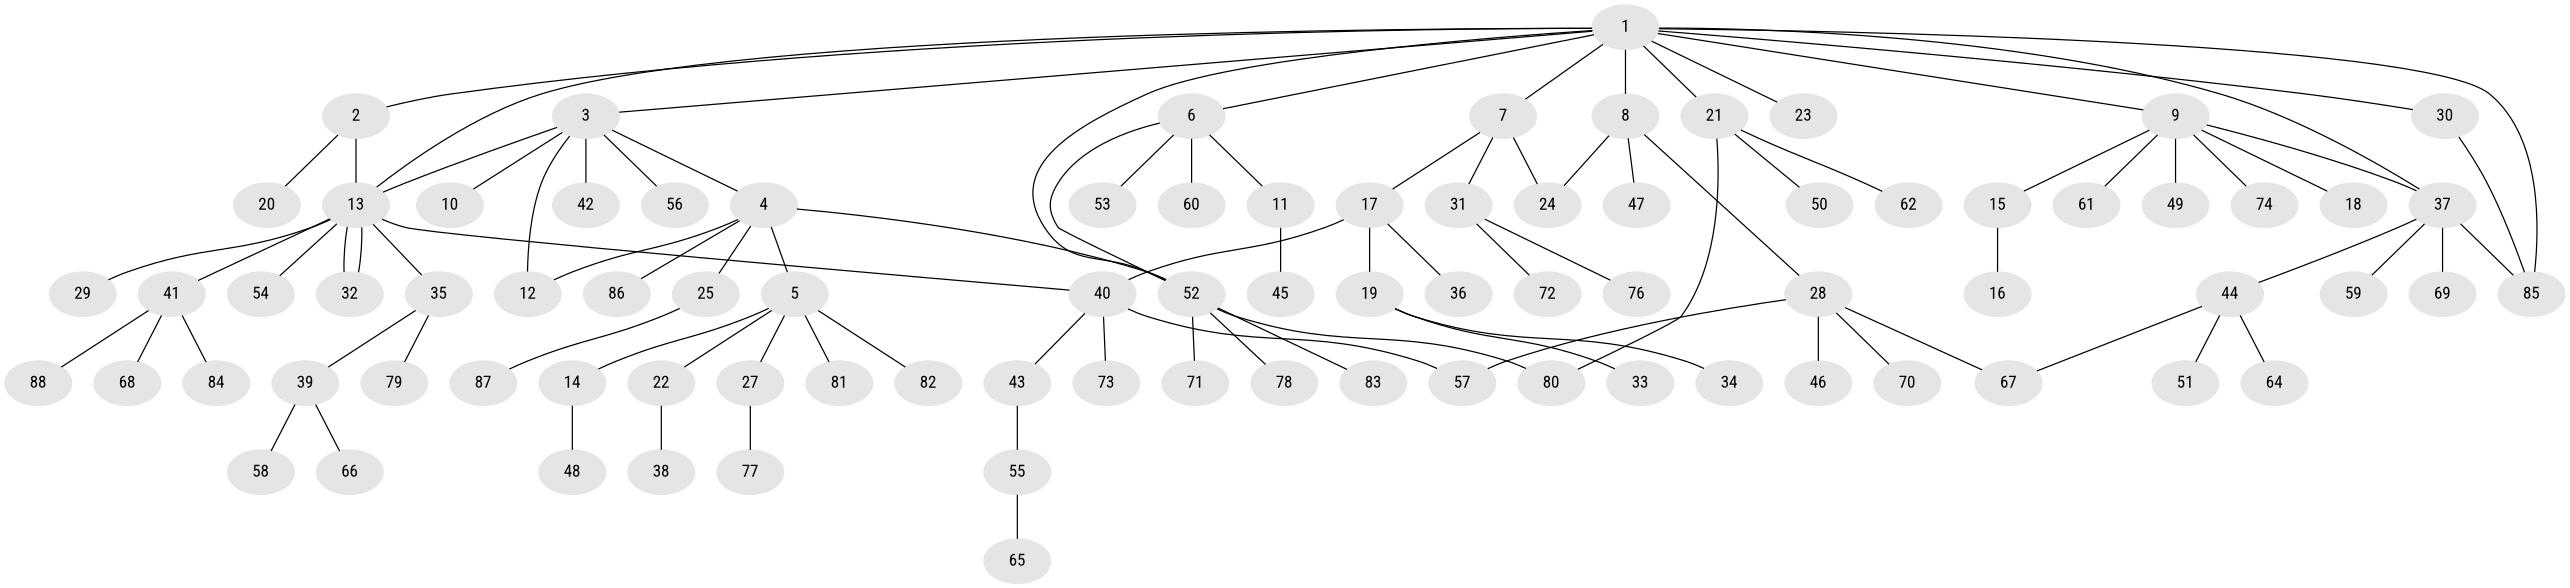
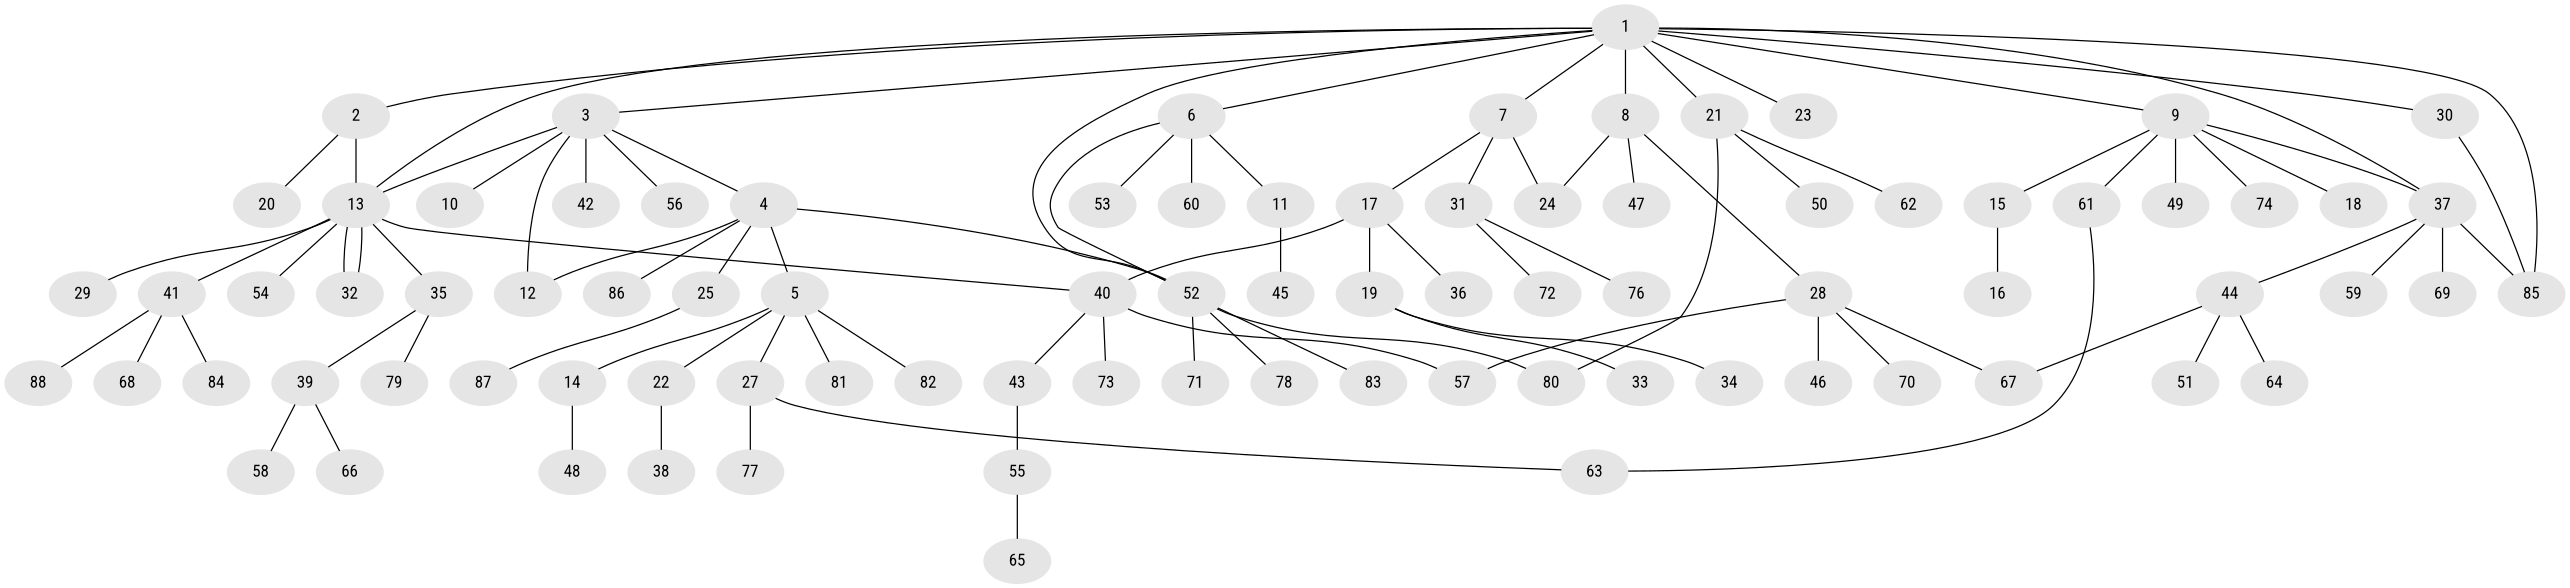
node "63": added
